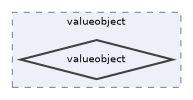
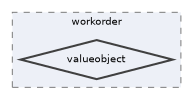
cluster "valueobject": label "valueobject" -> "workorder"
